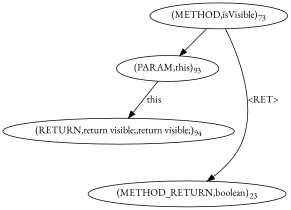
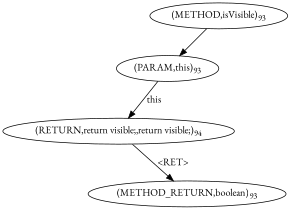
node "(METHOD,isVisible)": text "73" -> "93"
edge "(METHOD,isVisible)" -> "(METHOD_RETURN,boolean)": now "(RETURN,return visible;,return visible;)" -> "(METHOD_RETURN,boolean)"
node "(METHOD_RETURN,boolean)": text "23" -> "93"
